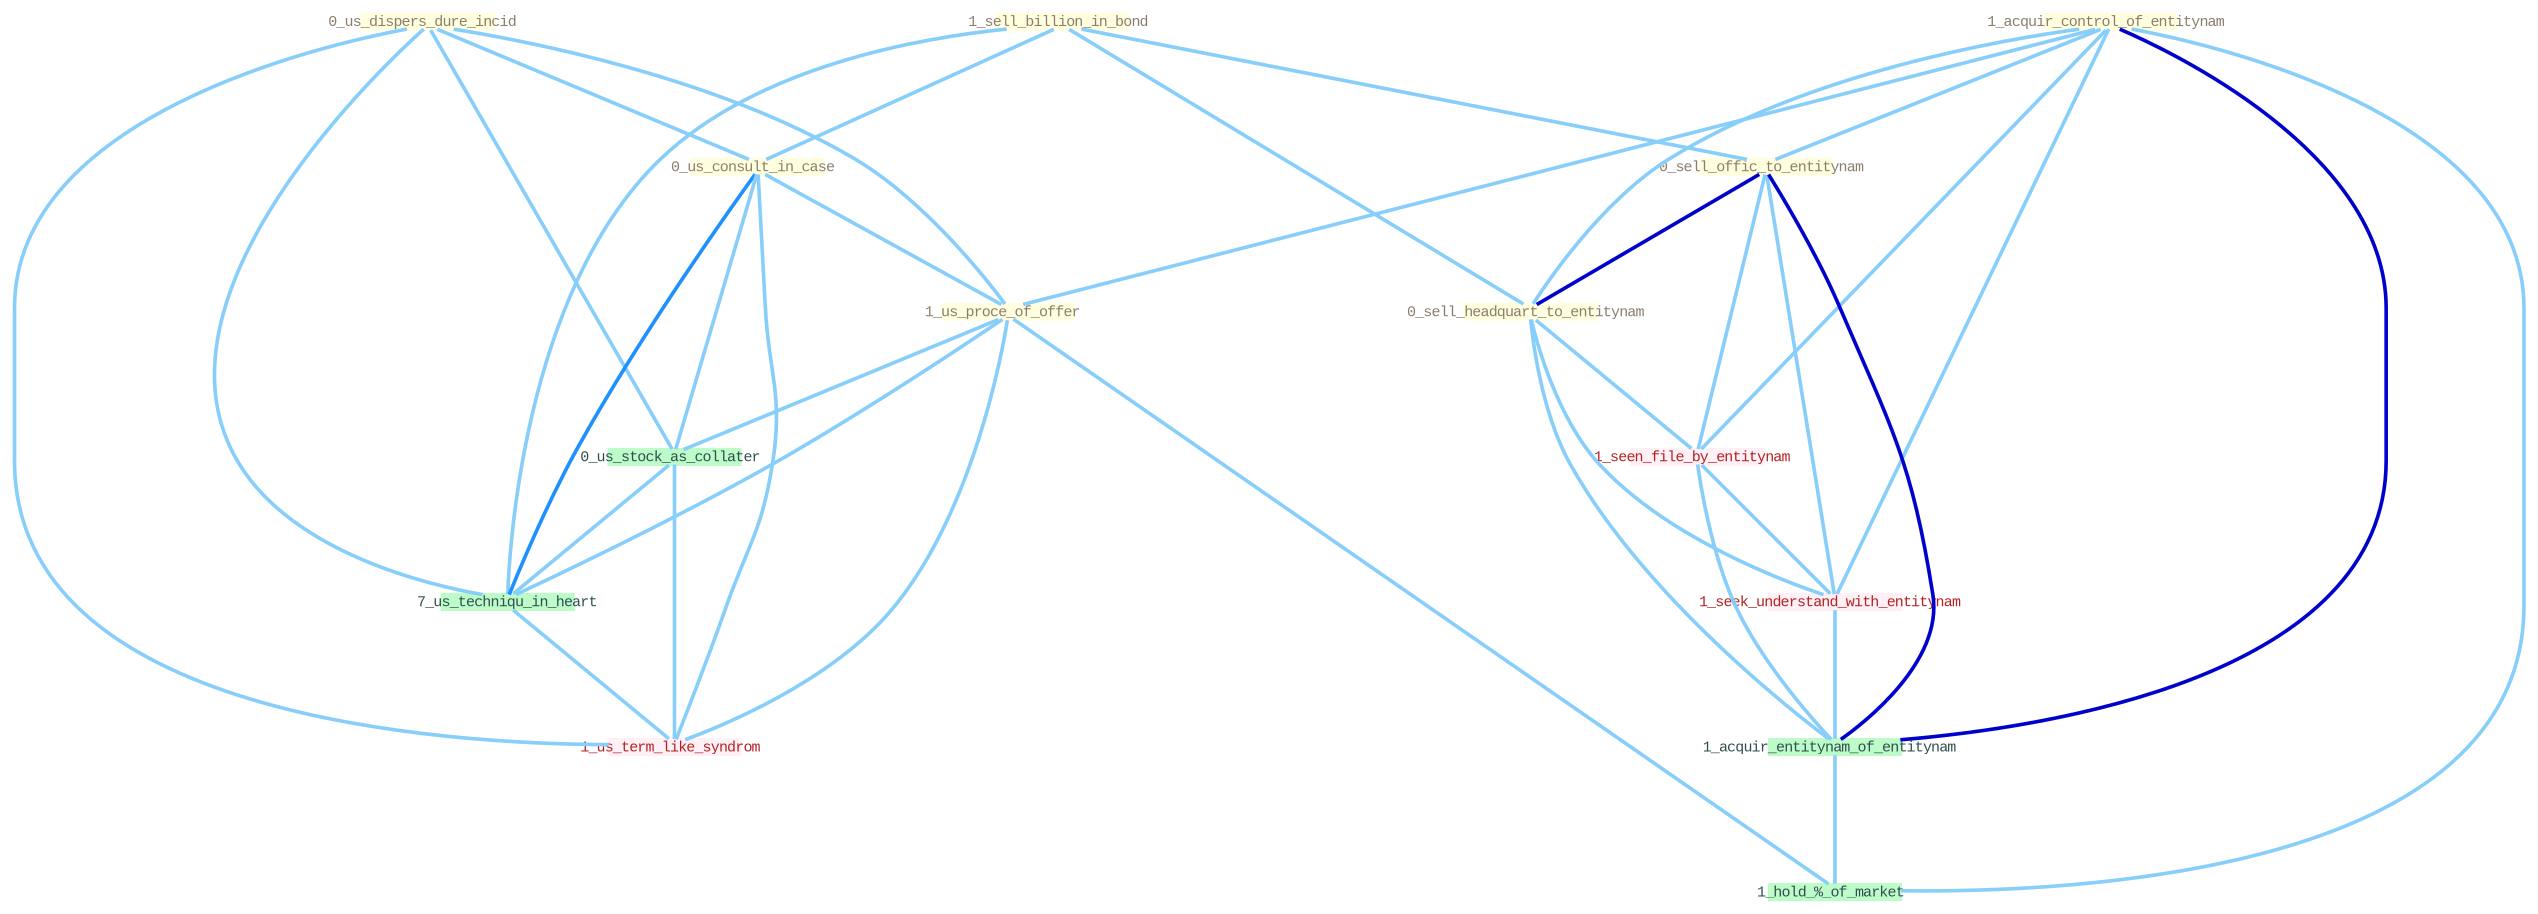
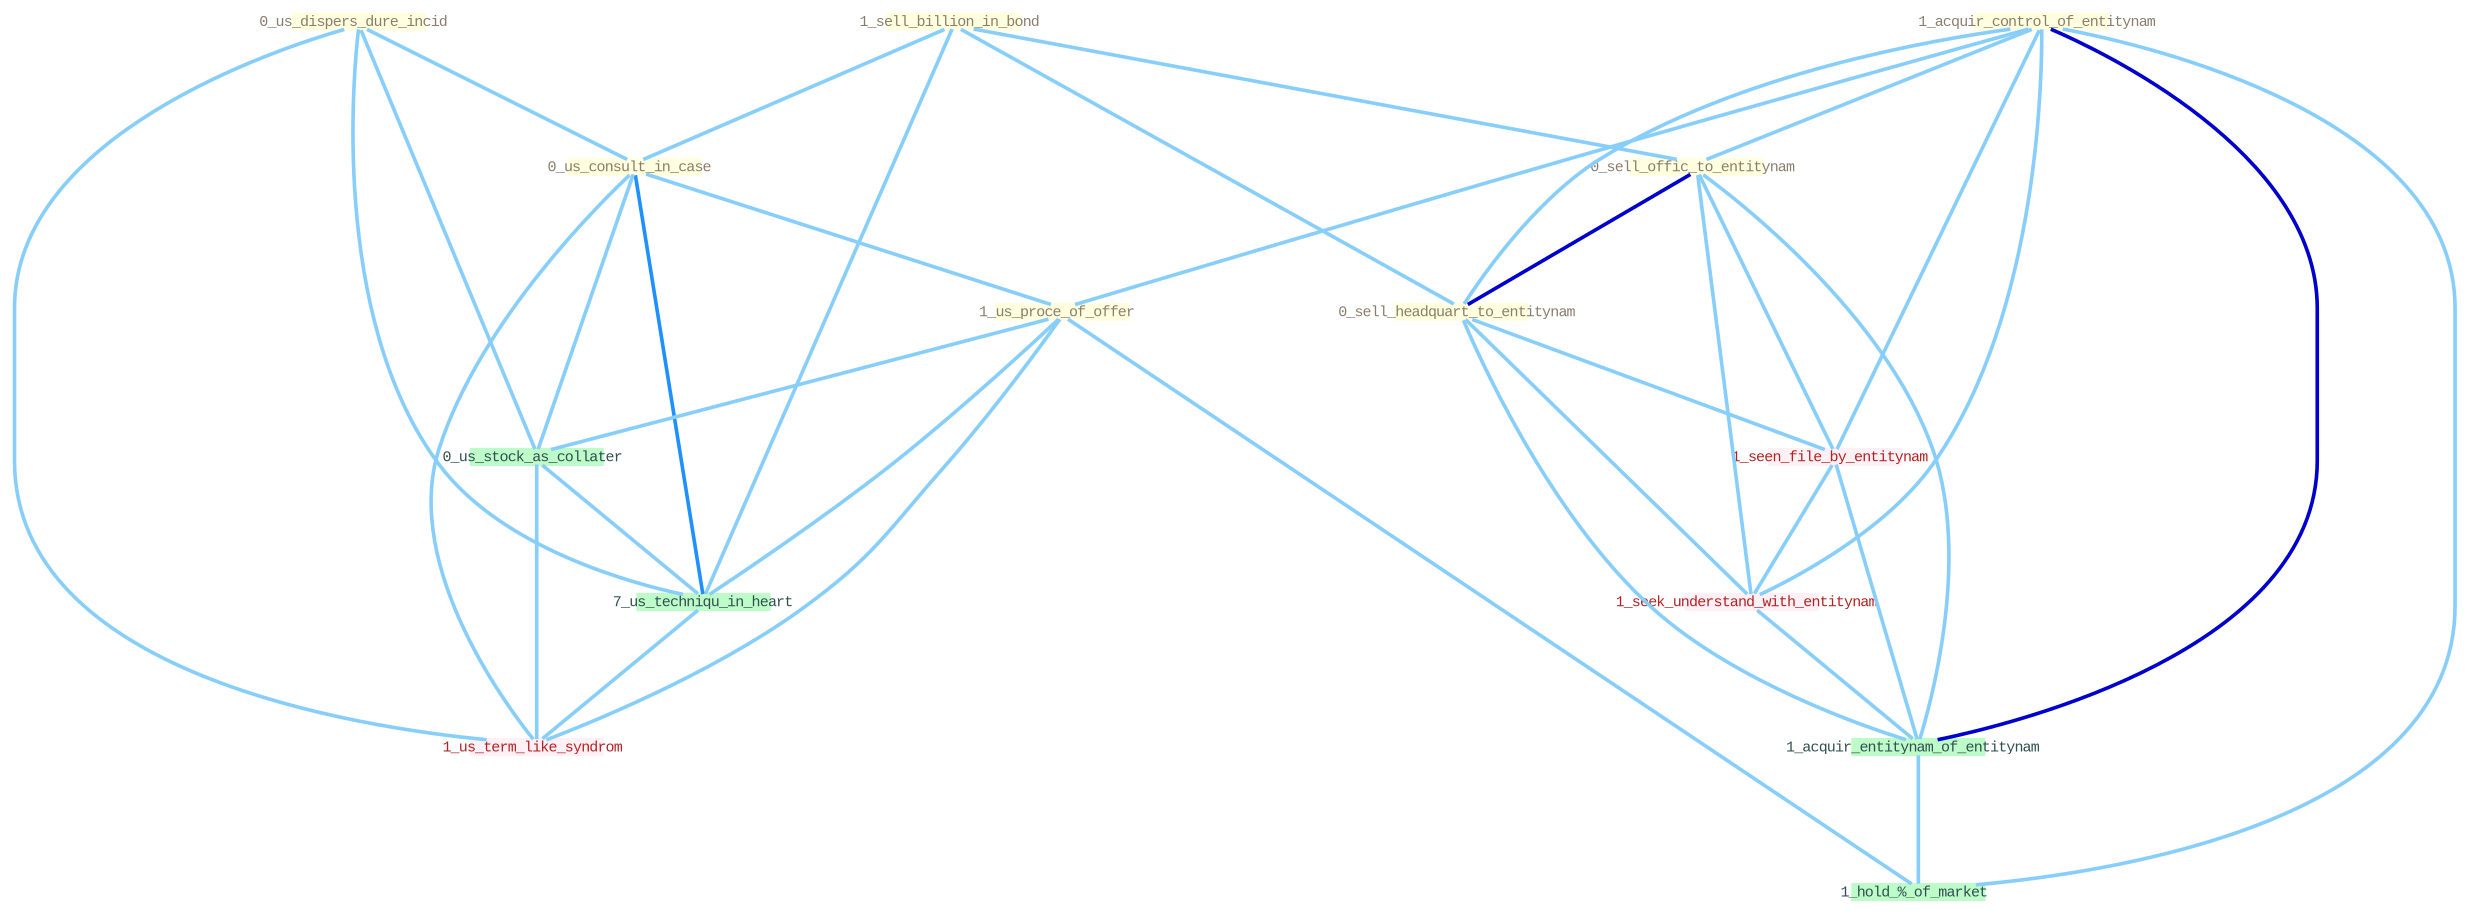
edge "0_us_dispers_dure_incid" -- "1_us_proce_of_offer": removed
edge "0_sell_offic_to_entitynam" -- "1_acquir_entitynam_of_entitynam": color #0000cd -> #87cefa
